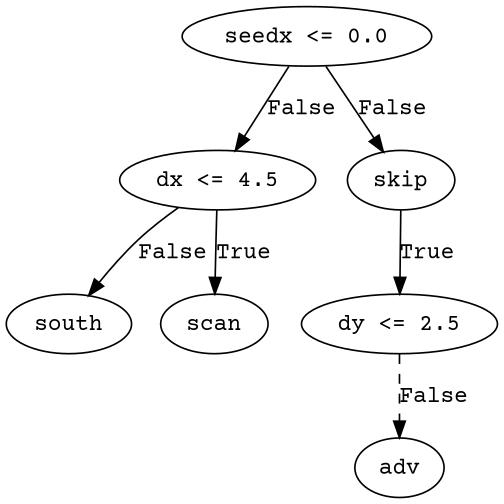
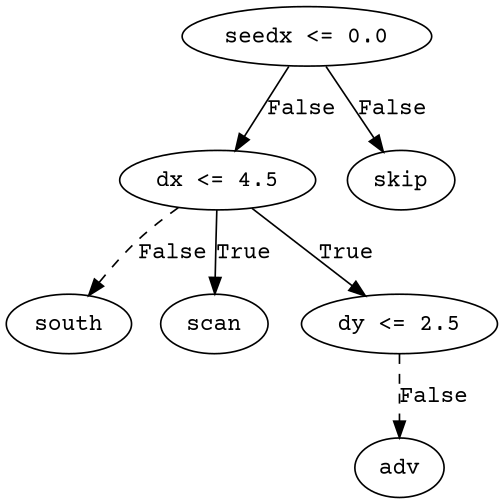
edge "dx <= 4.5" -> "south": style solid -> dashed
edge "skip" -> "dy <= 2.5": now "dx <= 4.5" -> "dy <= 2.5"
